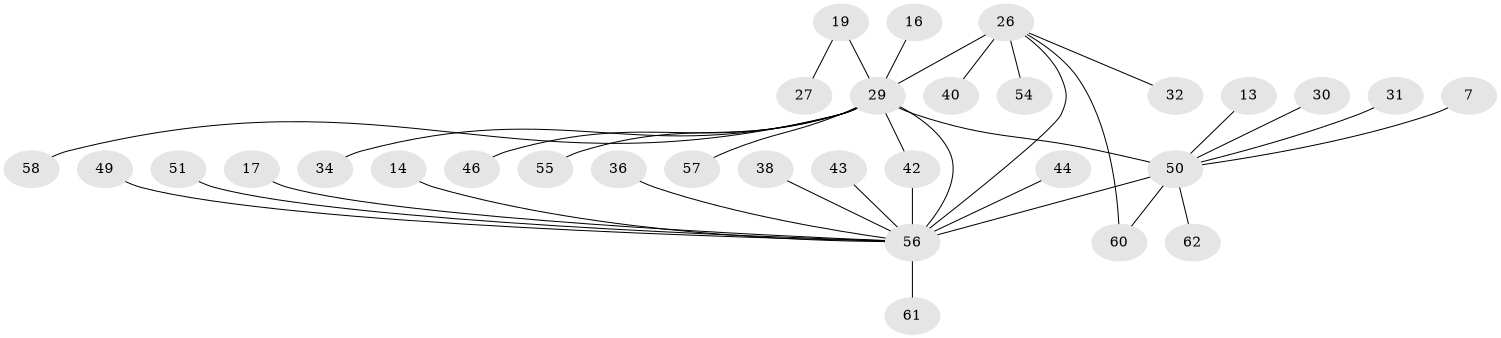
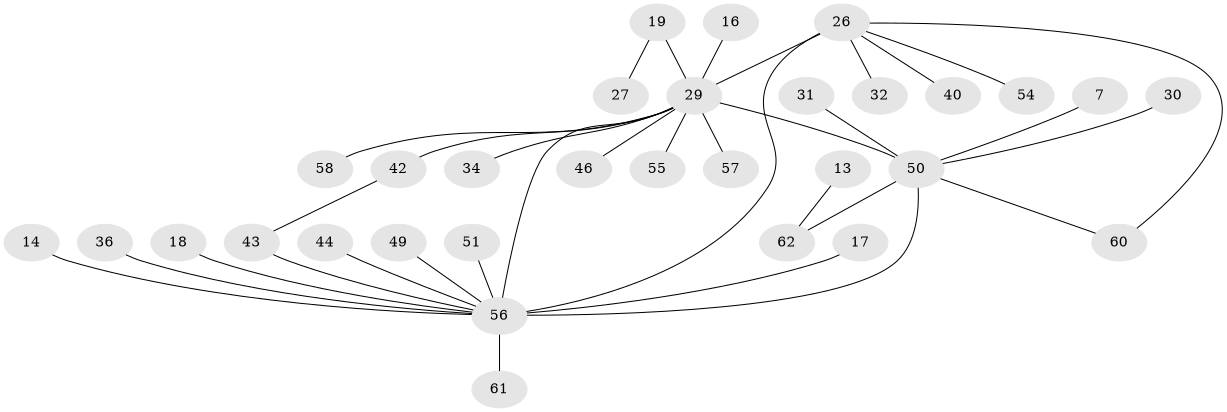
edge "13" -- "50": now "13" -- "62"
node "38": label "38" -> "18"
edge "42" -- "56": now "42" -- "43"
